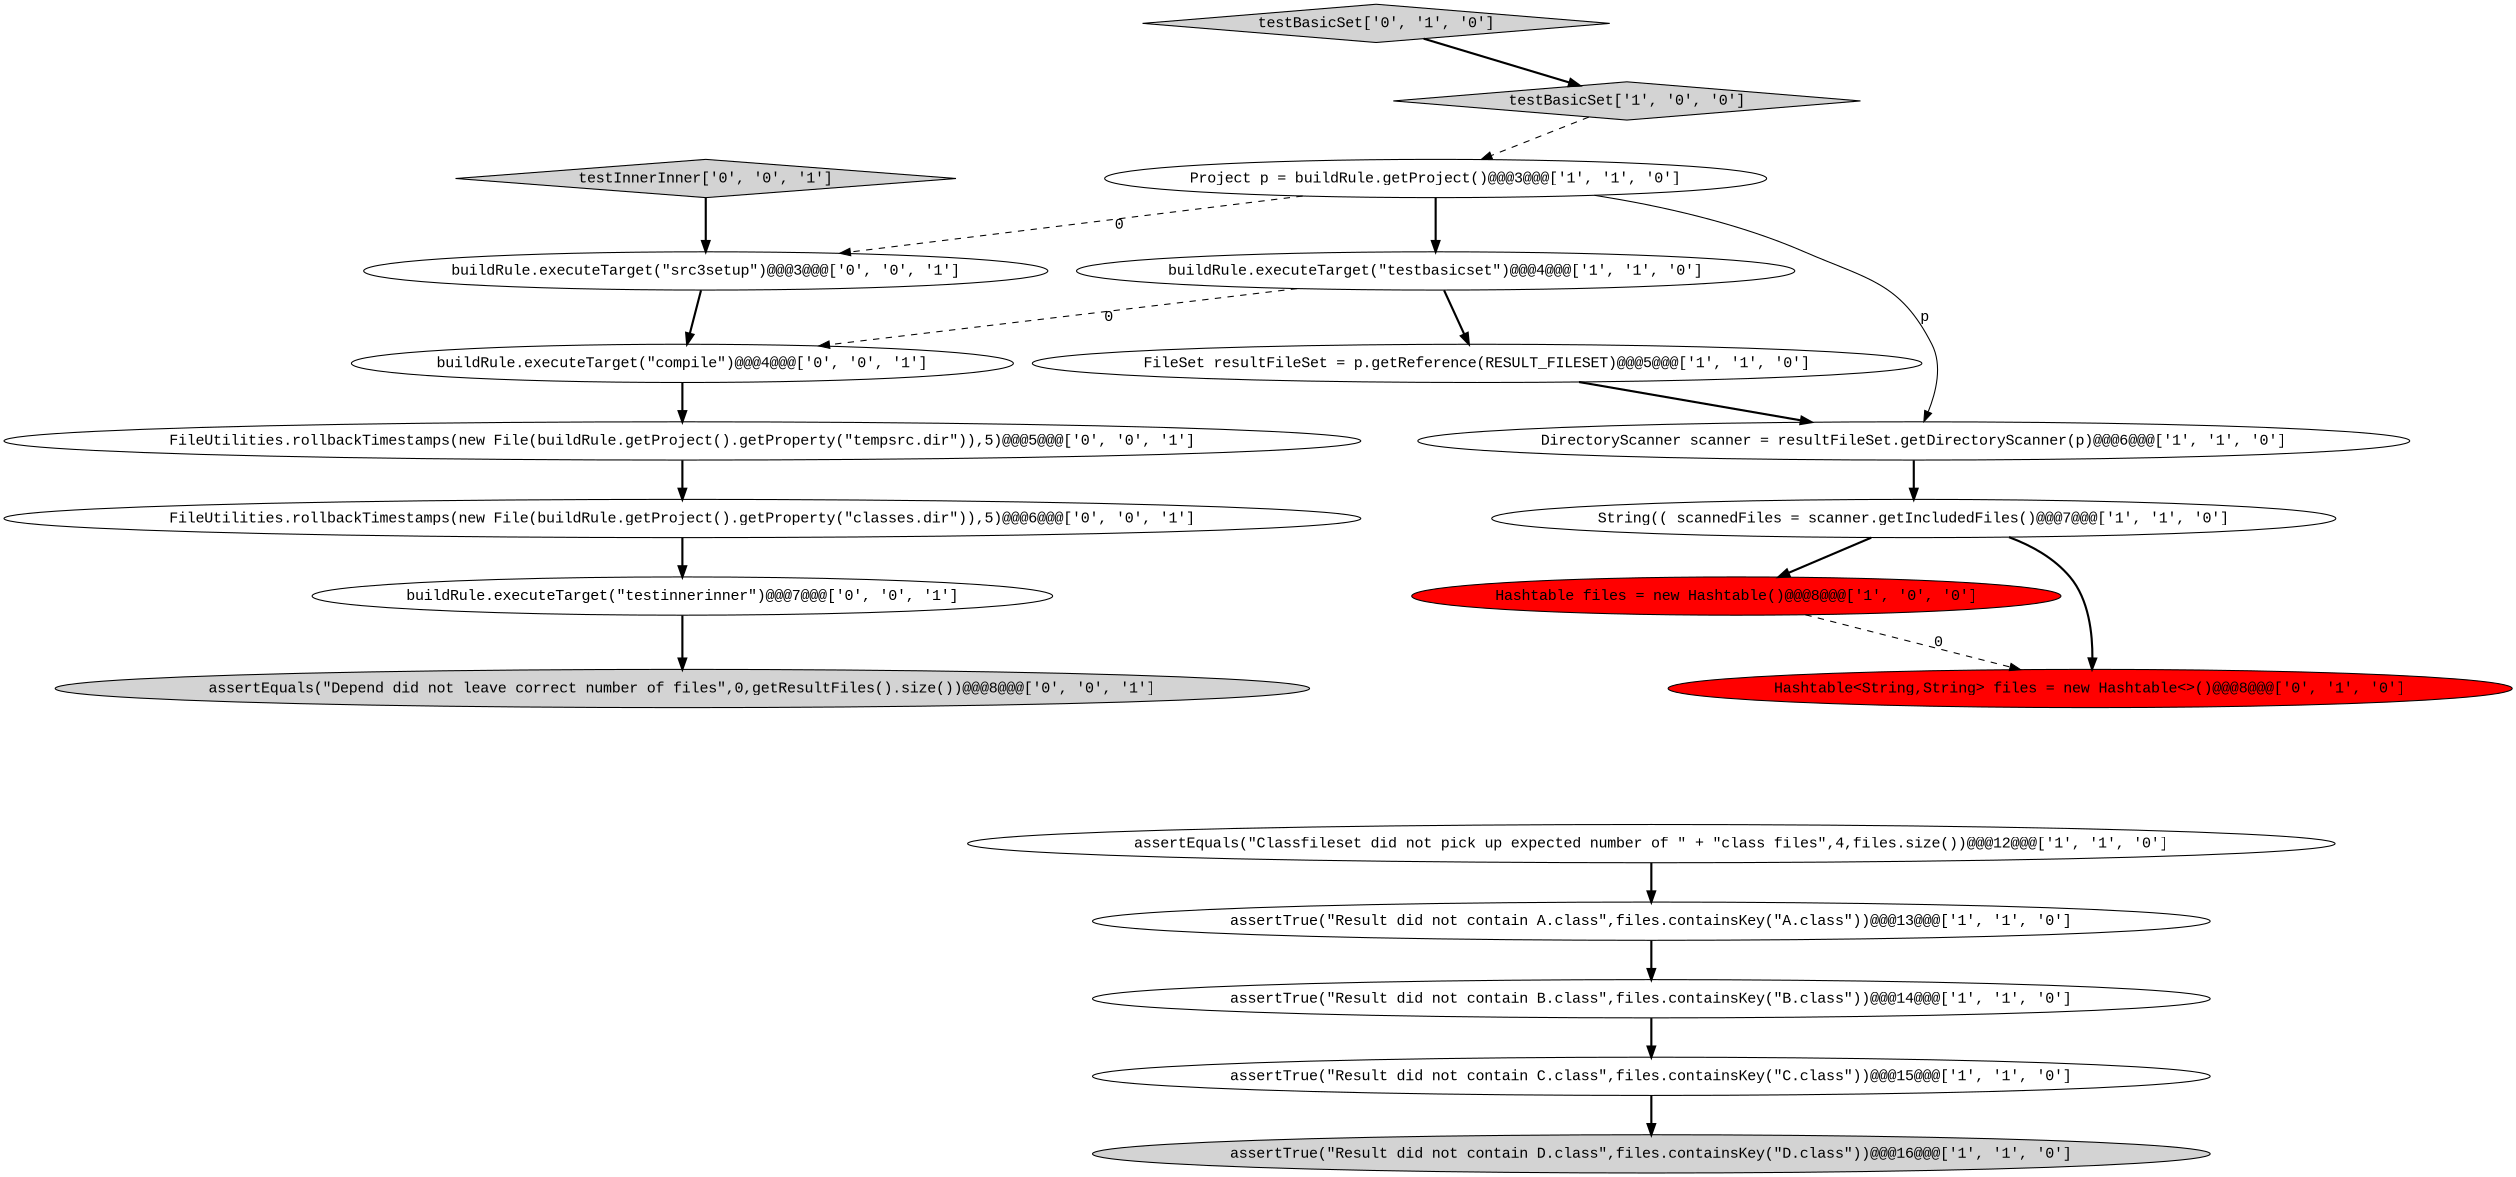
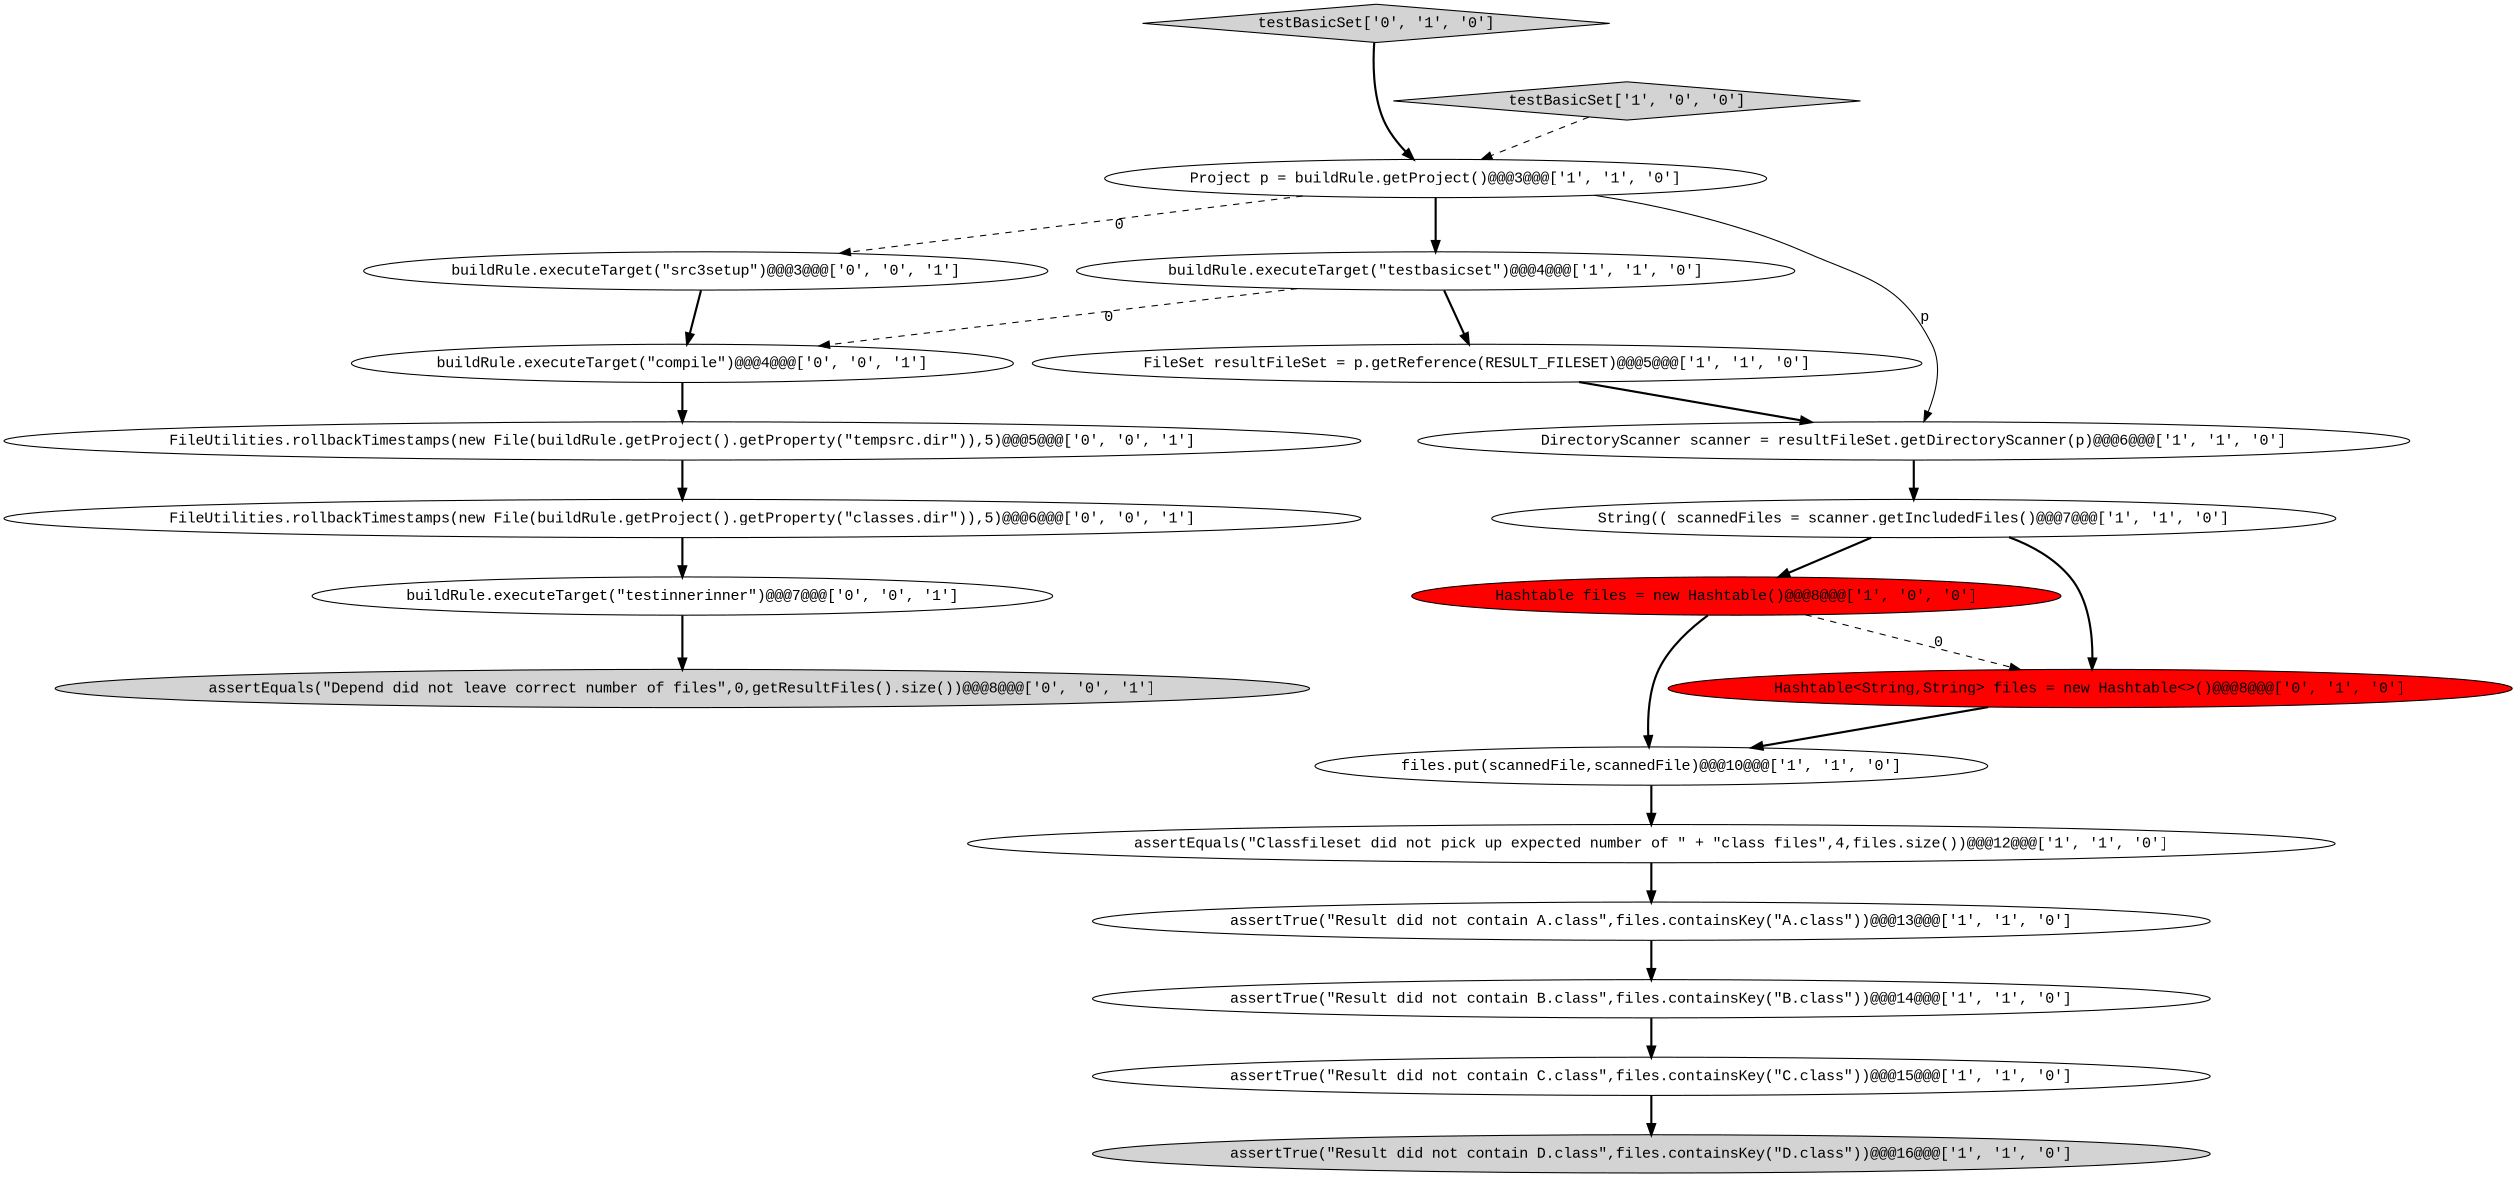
edge "testBasicSet['0', '1', '0']" -> "testBasicSet['1', '0', '0']": now "testBasicSet['0', '1', '0']" -> "Project p = buildRule.getProject()@@@3@@@['1', '1', '0']"
node "testInnerInner['0', '0', '1']": removed
node "files.put(scannedFile,scannedFile)@@@10@@@['1', '1', '0']": added
